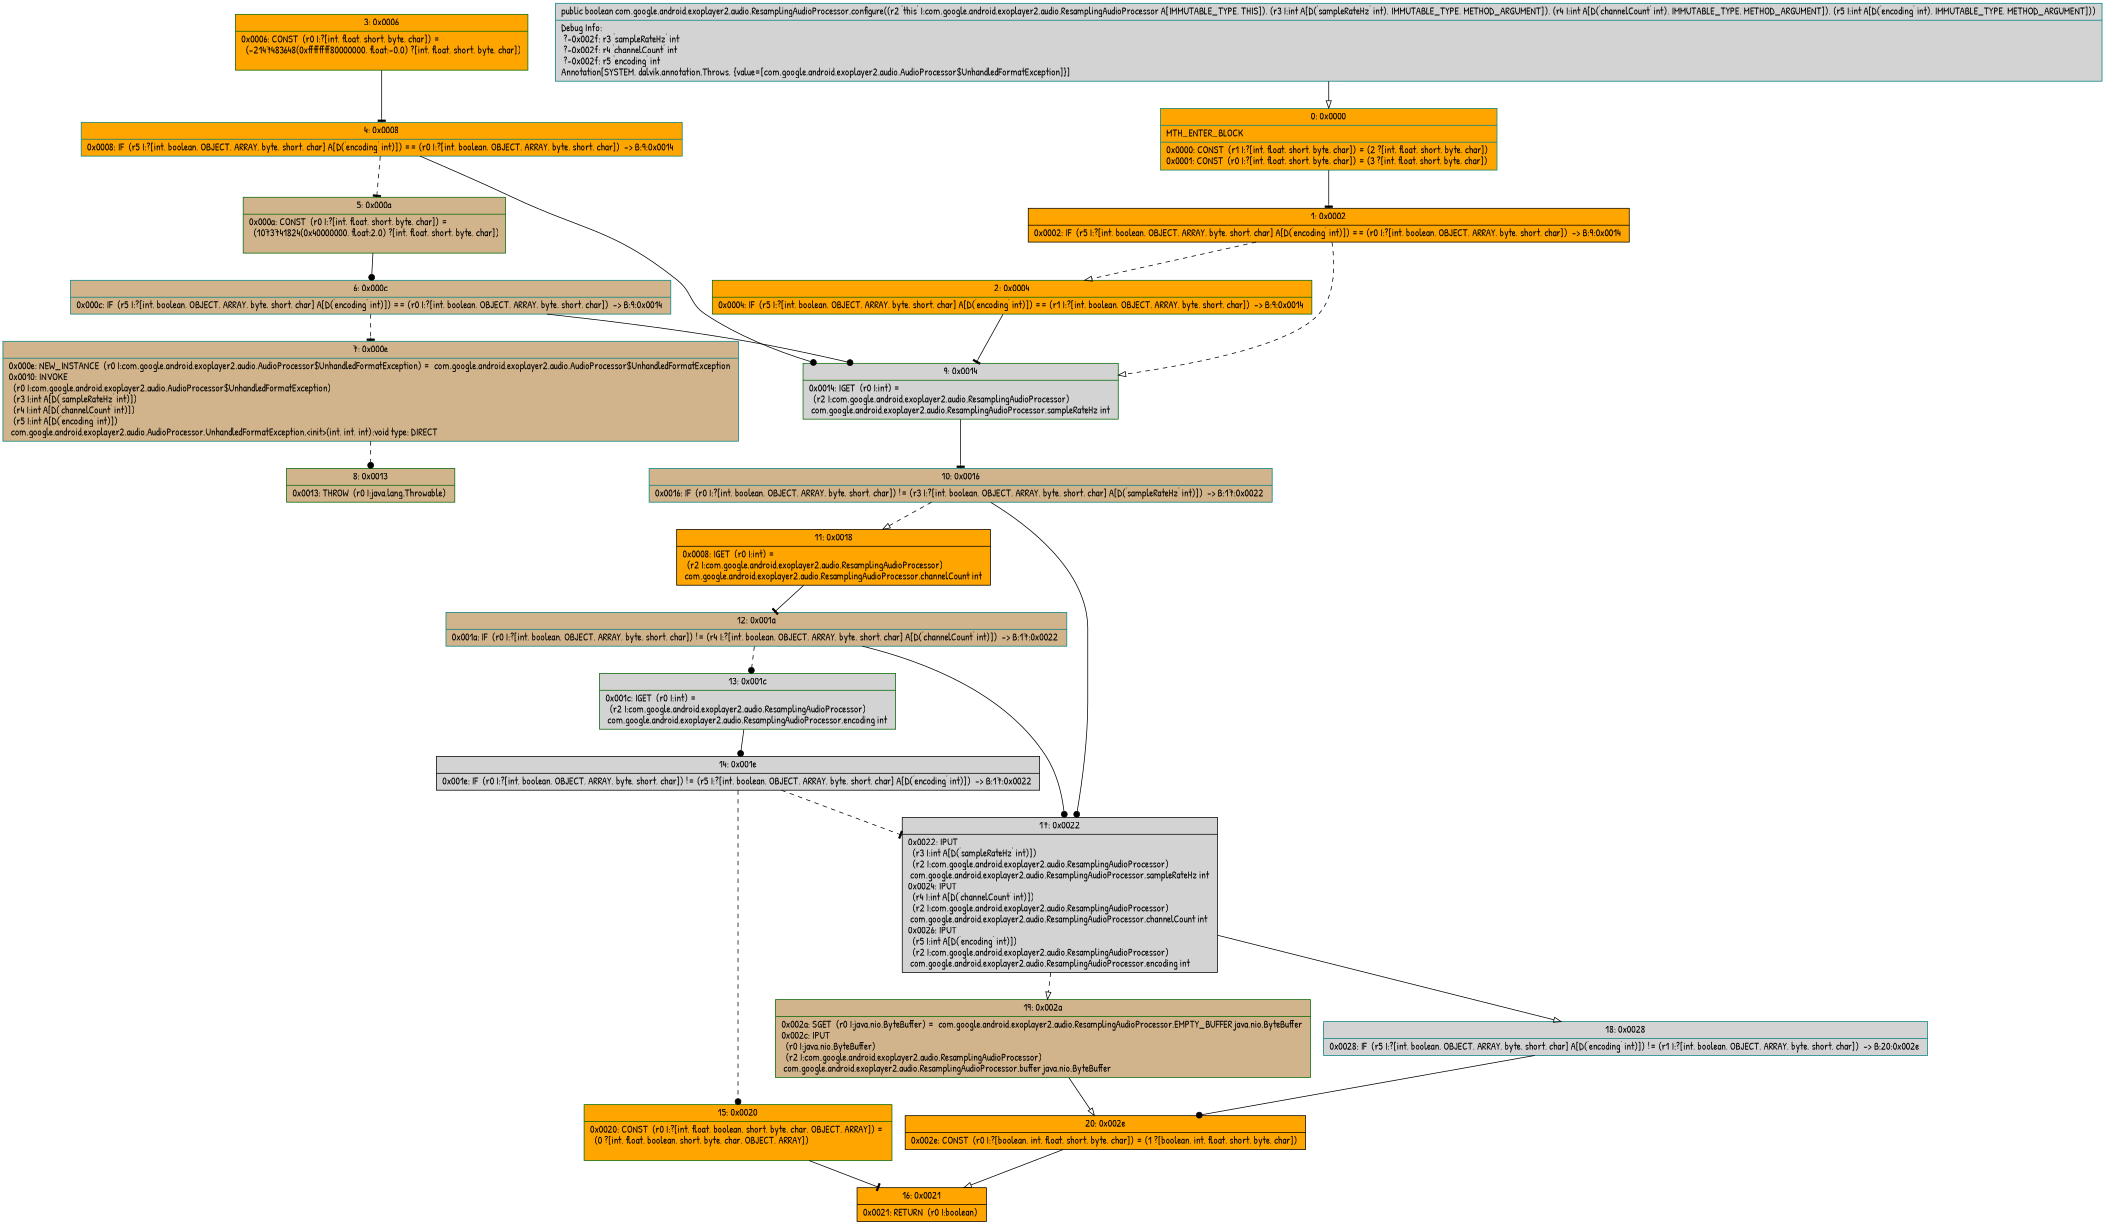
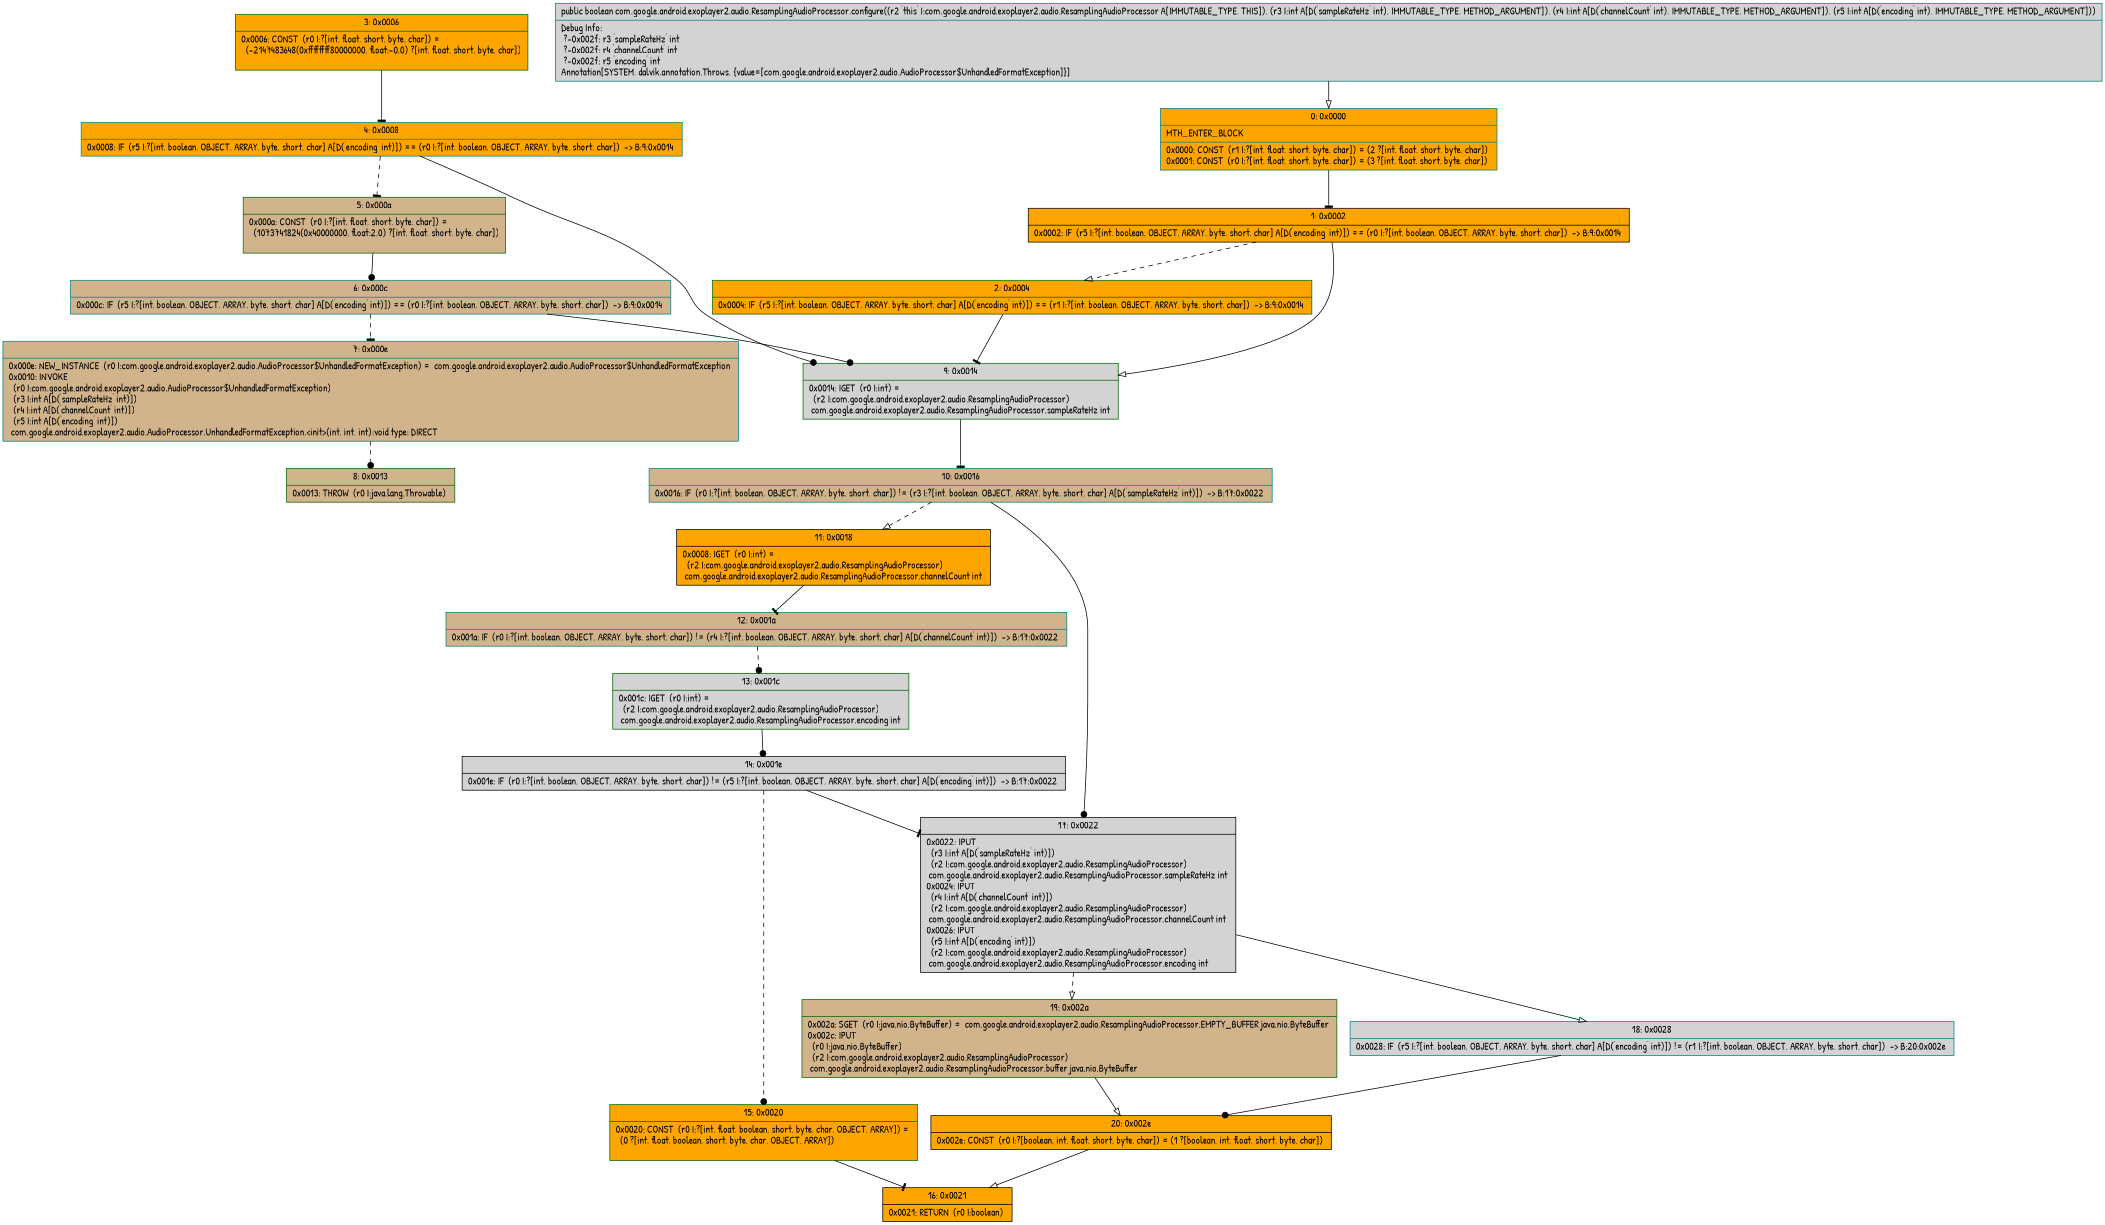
edge "1: 0x0002" -> "9: 0x0014": style dashed -> solid
edge "12: 0x001a" -> "17: 0x0022": removed
edge "14: 0x001e" -> "17: 0x0022": style dashed -> solid
